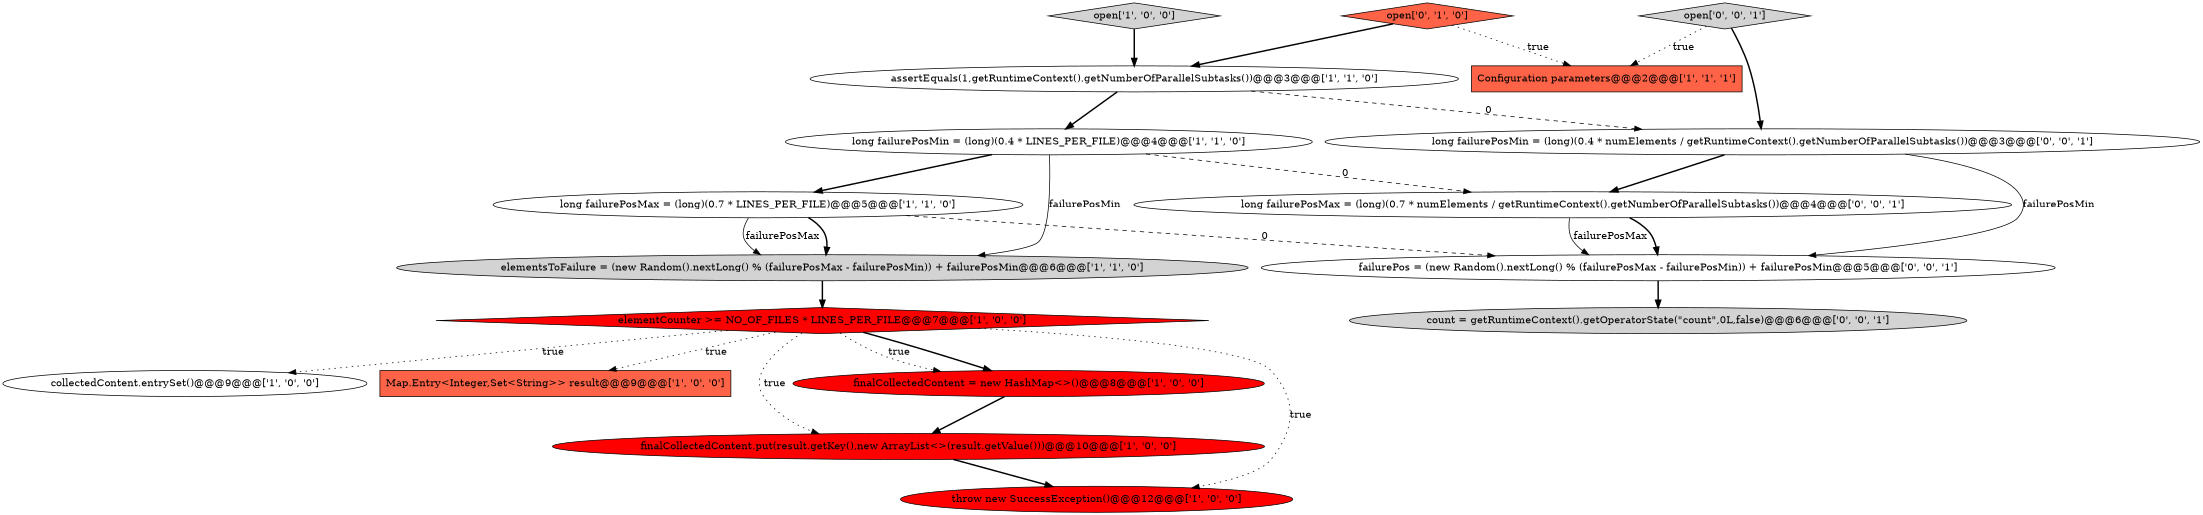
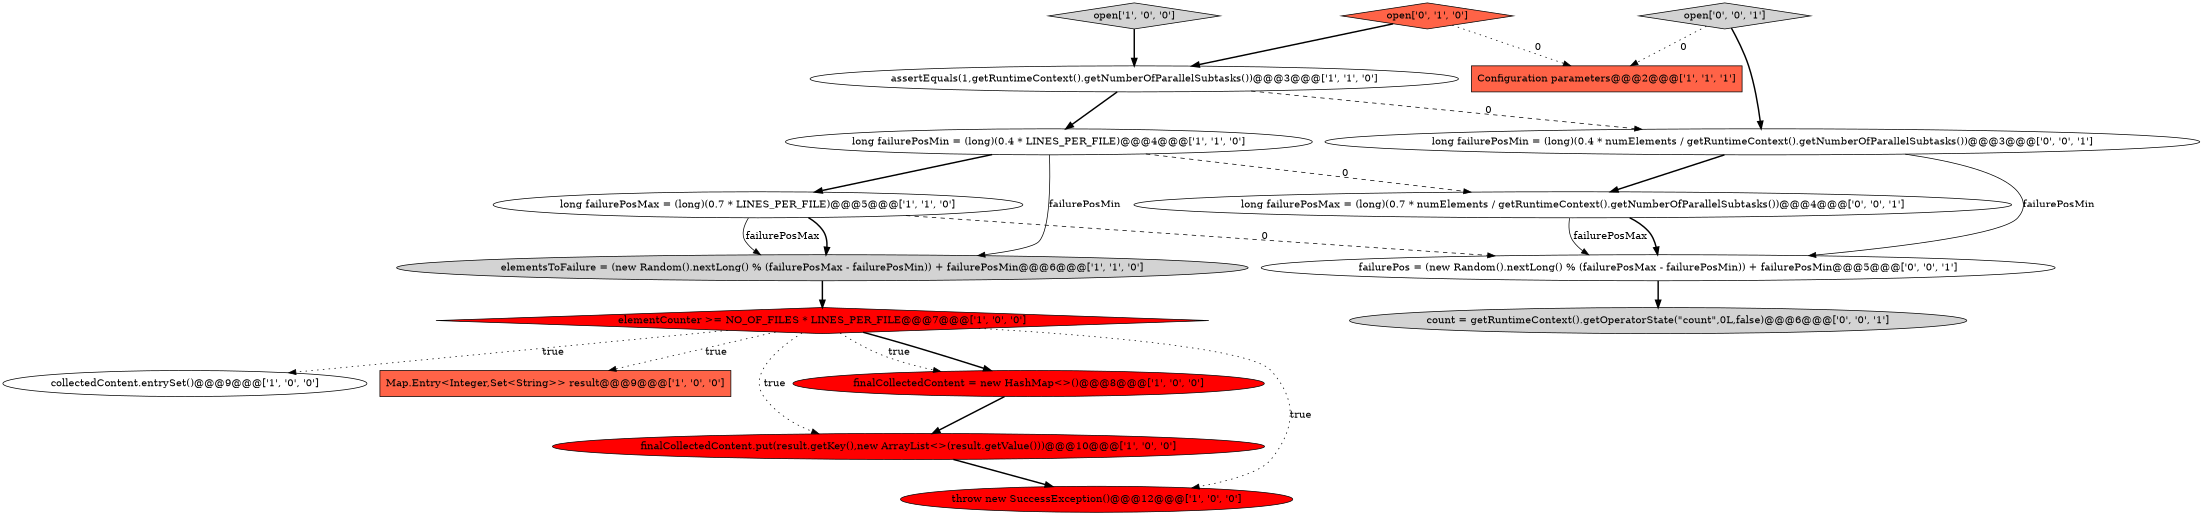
edge "open['0', '1', '0']" -> "Configuration parameters@@@2@@@['1', '1', '1']": label "true" -> "0"
edge "open['0', '0', '1']" -> "Configuration parameters@@@2@@@['1', '1', '1']": label "true" -> "0"
